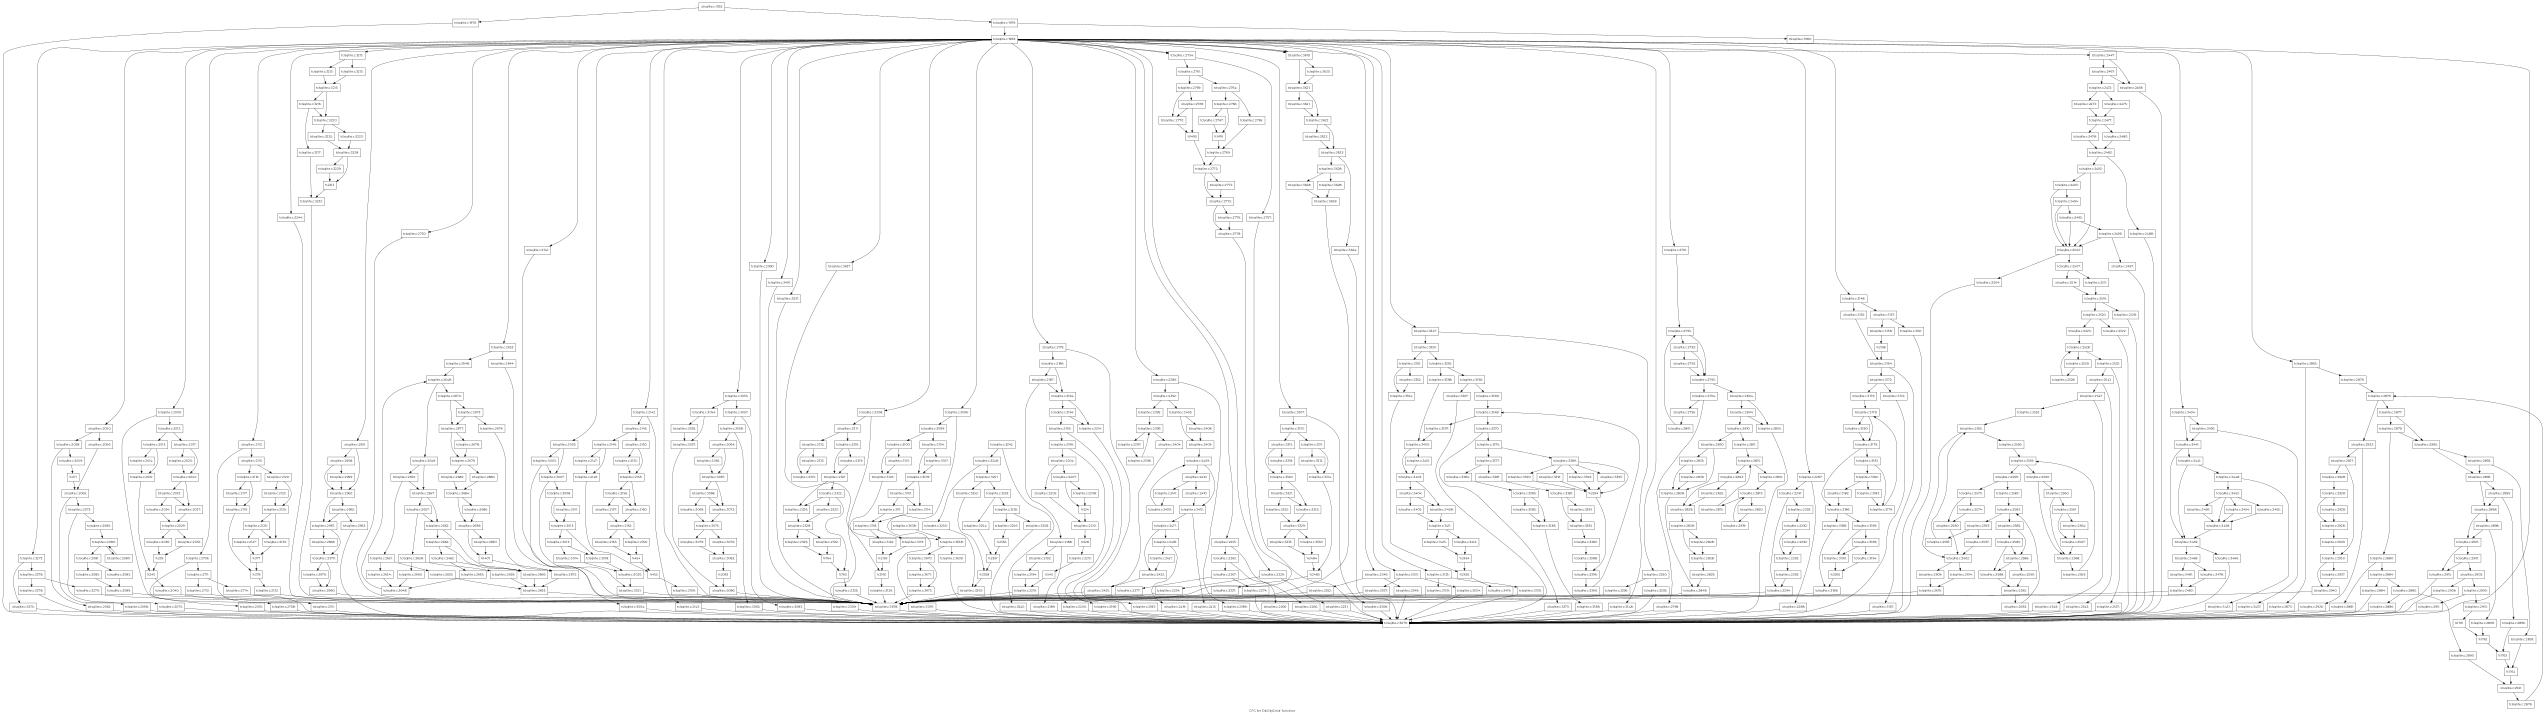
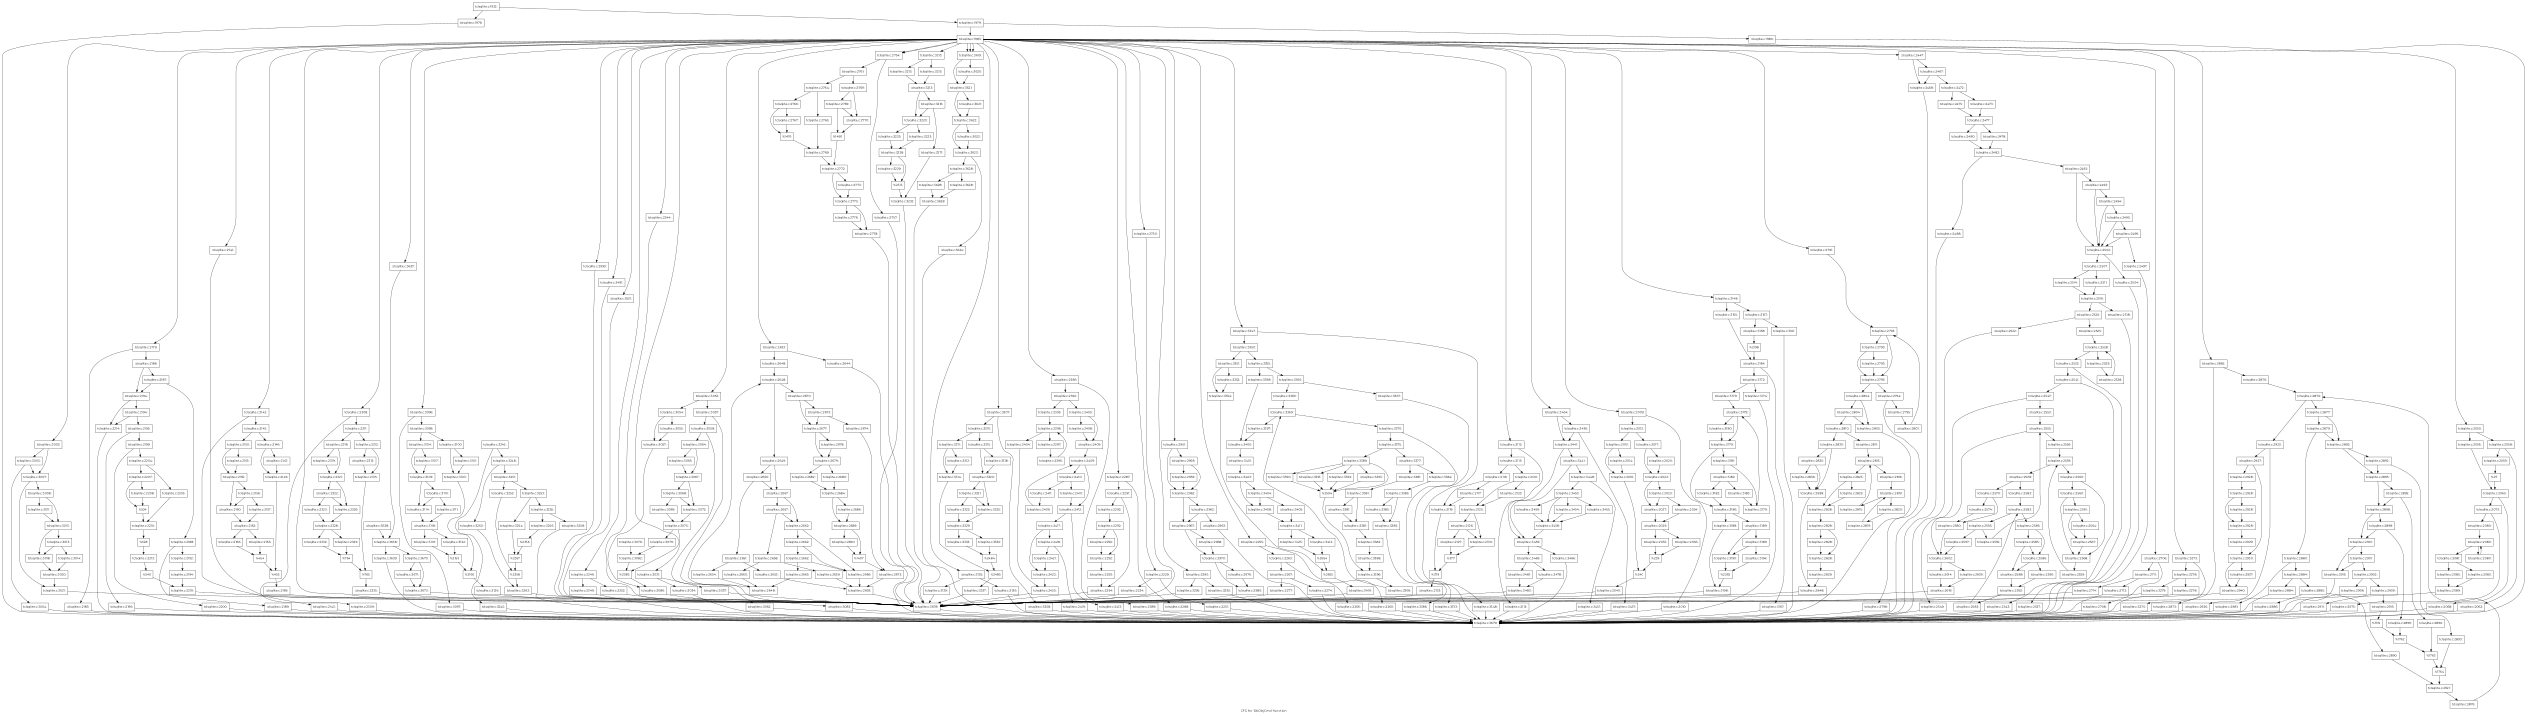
edge "tclsqlite.c:3400:" -> "tclsqlite.c:3403:": removed
edge "tclsqlite.c:2322:" -> "%765": now "tclsqlite.c:2315:" -> "%765"
edge "tclsqlite.c:3075:" -> "tclsqlite.c:3076:": now "tclsqlite.c:3075:" -> "%2083"
